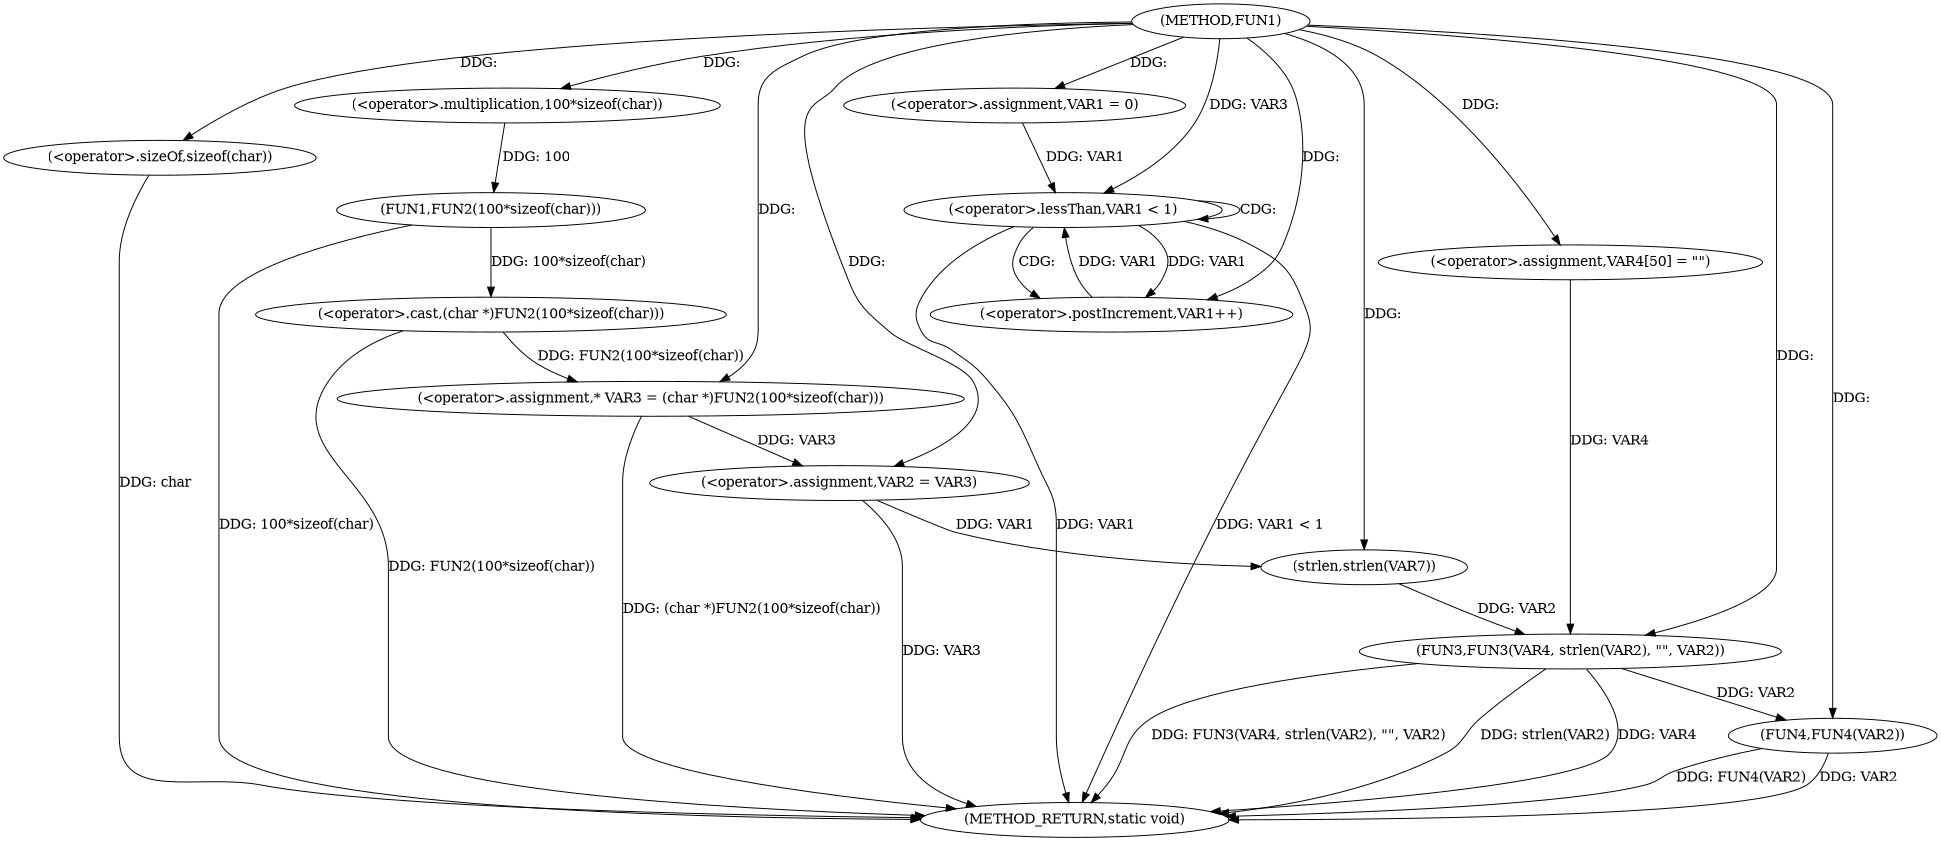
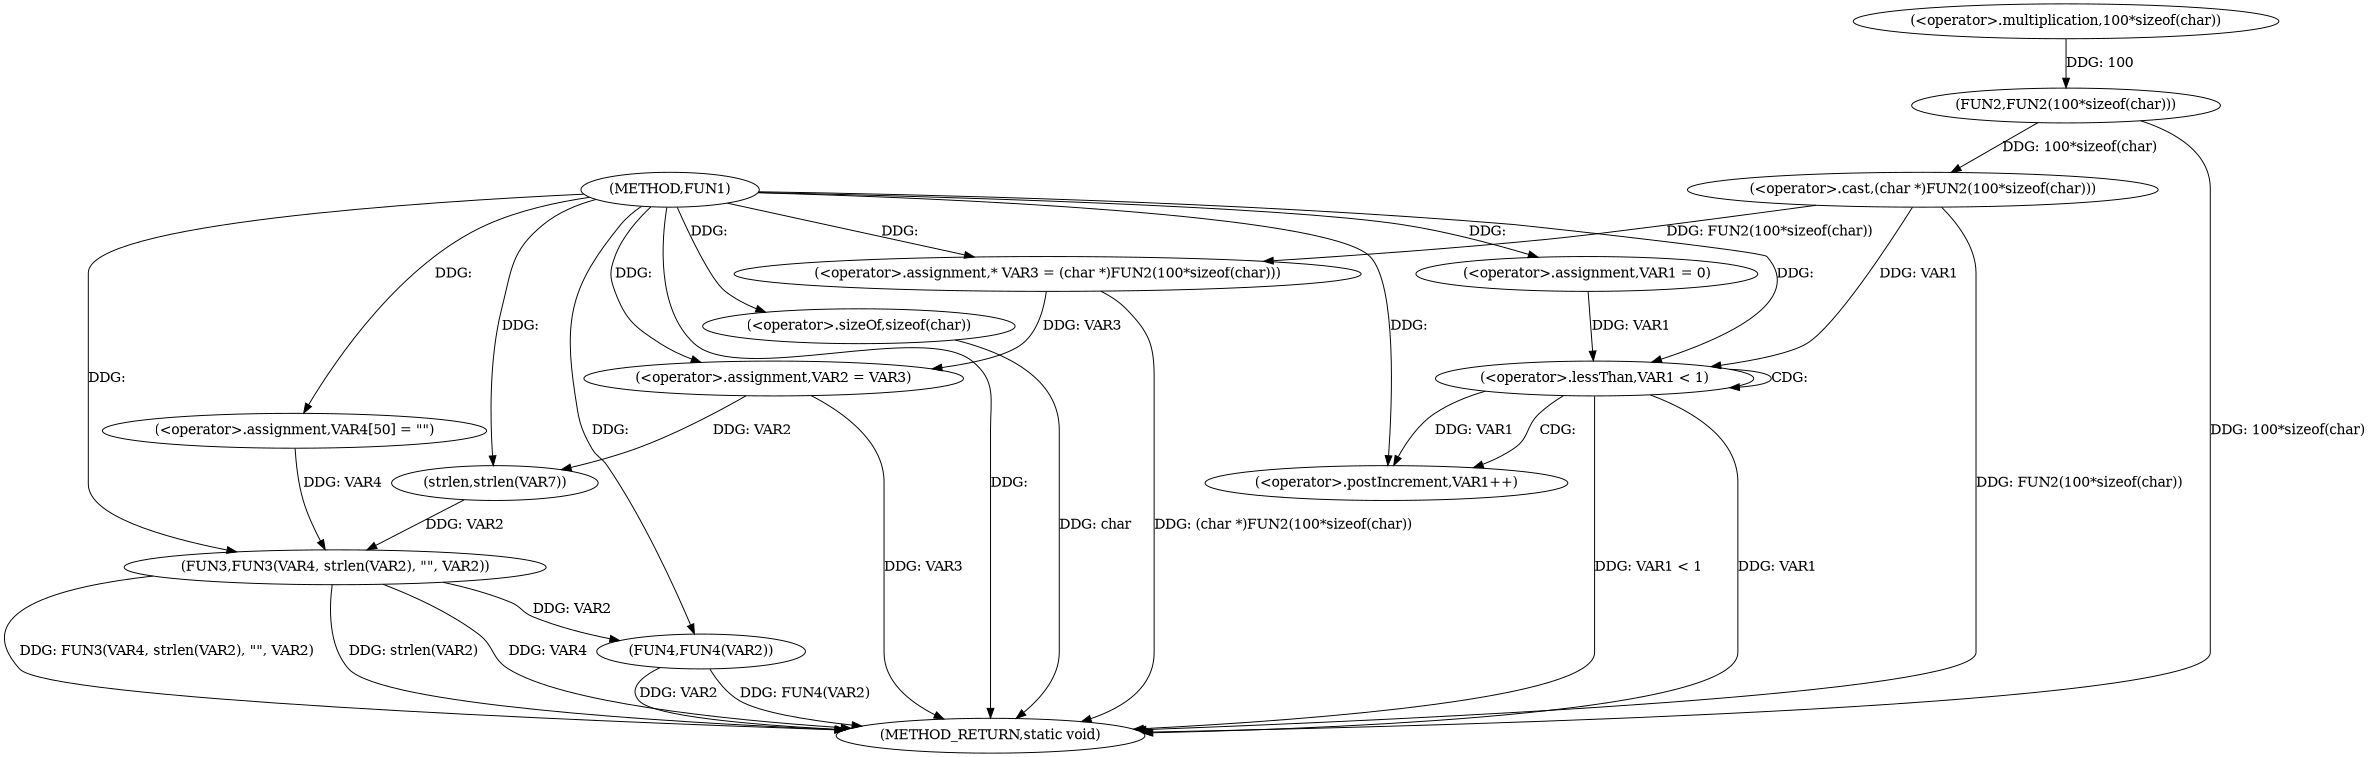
edge "(METHOD,FUN1)" -> "(<operator>.multiplication,100*sizeof(char))": now "(METHOD,FUN1)" -> "(METHOD_RETURN,static void)"
edge "(METHOD,FUN1)" -> "(<operator>.lessThan,VAR1 < 1)": label "DDG: VAR3" -> "DDG: "
node "(FUN1,FUN2(100*sizeof(char)))": label "(FUN1,FUN2(100*sizeof(char)))" -> "(FUN2,FUN2(100*sizeof(char)))"
edge "(<operator>.postIncrement,VAR1++)" -> "(<operator>.lessThan,VAR1 < 1)": now "(<operator>.cast,(char *)FUN2(100*sizeof(char)))" -> "(<operator>.lessThan,VAR1 < 1)"
edge "(<operator>.assignment,VAR2 = VAR3)" -> "(strlen,strlen(VAR7))": label "DDG: VAR1" -> "DDG: VAR2"
